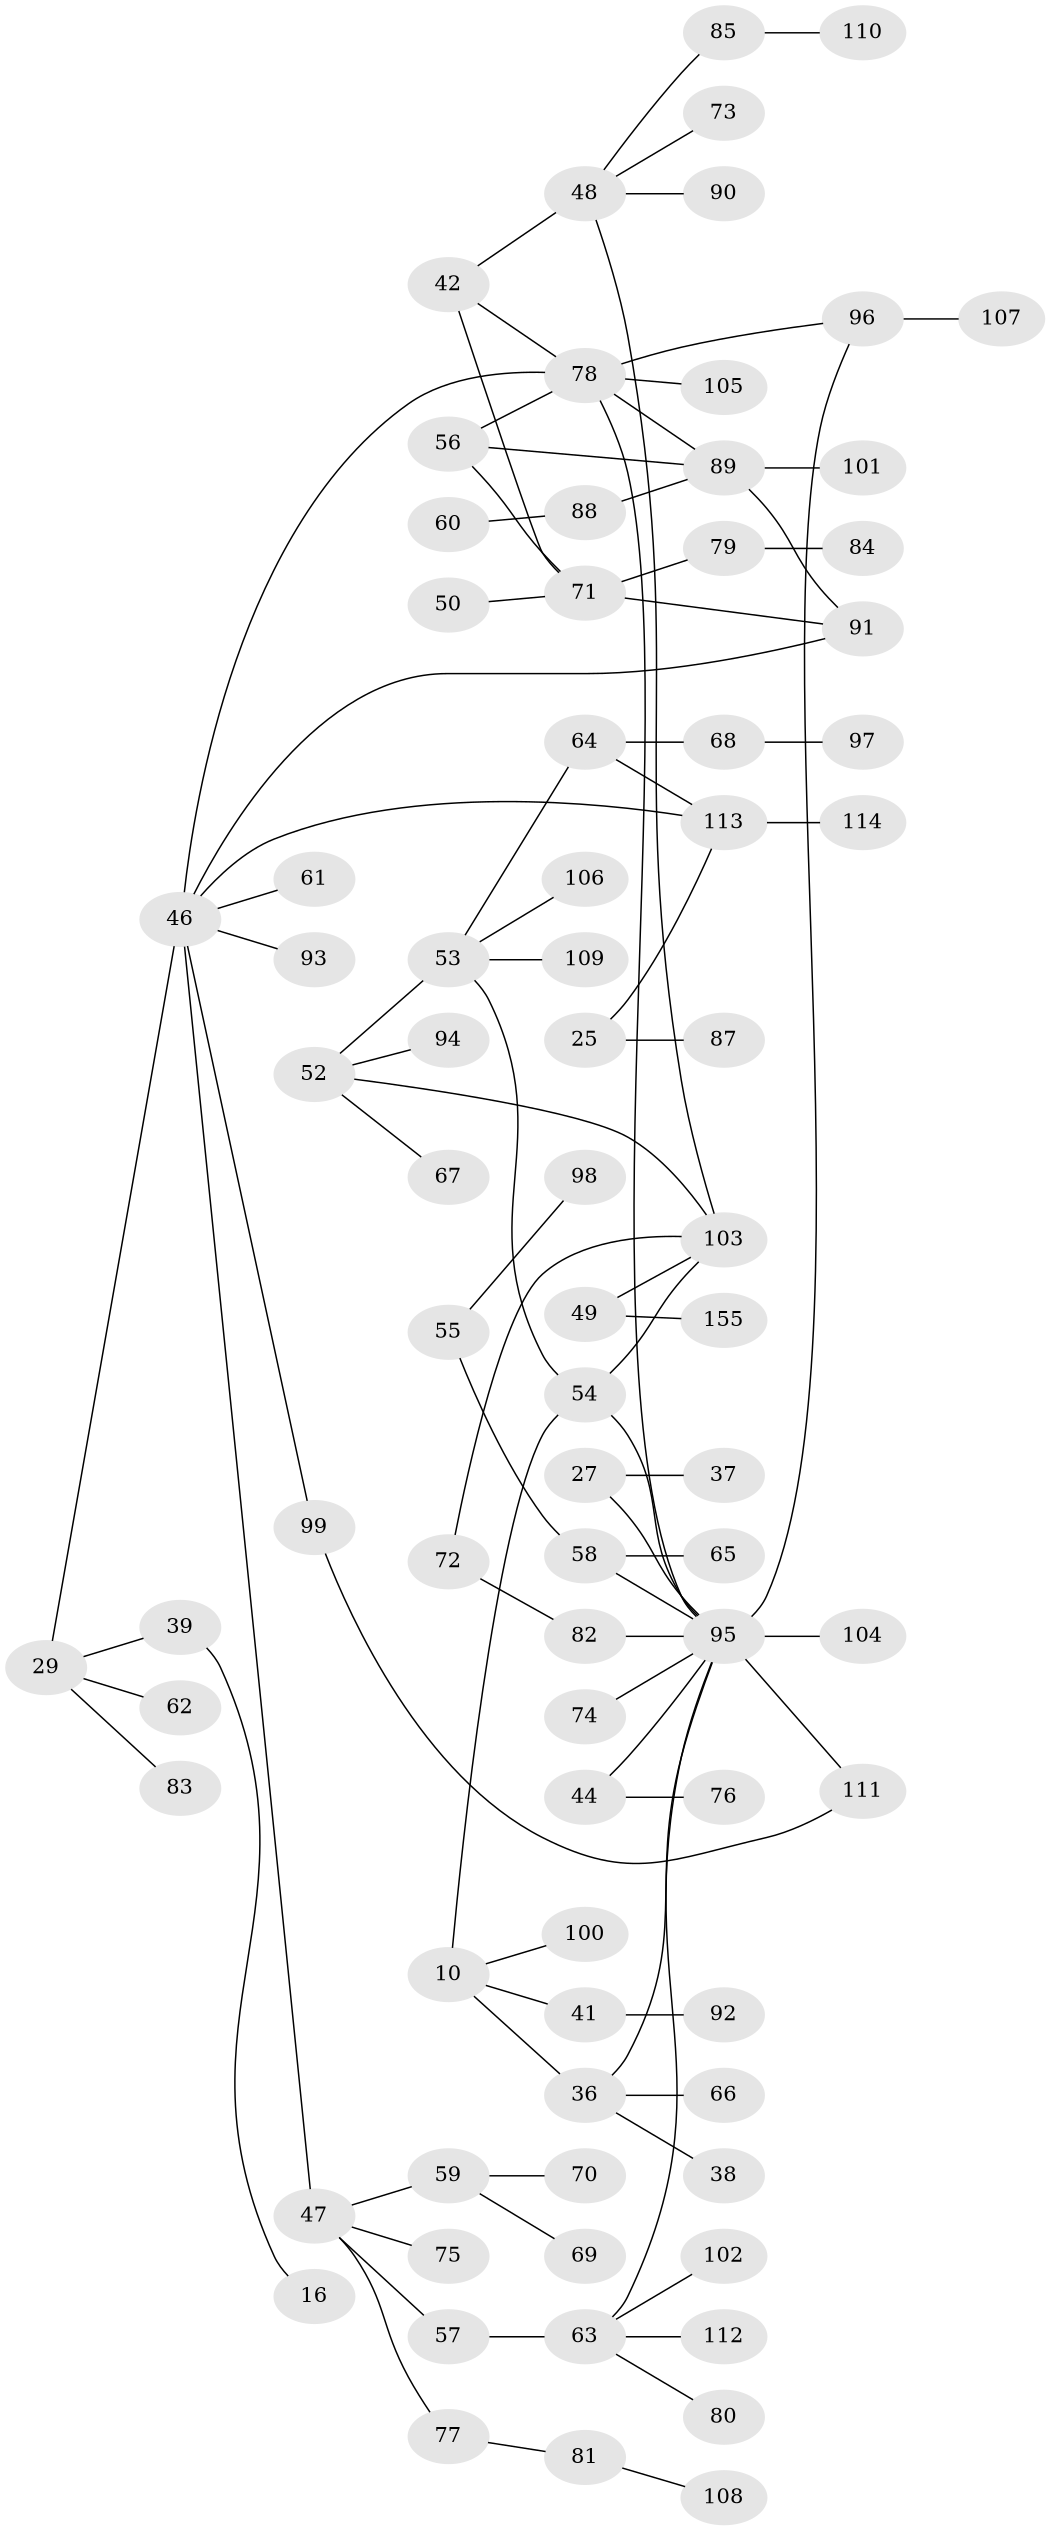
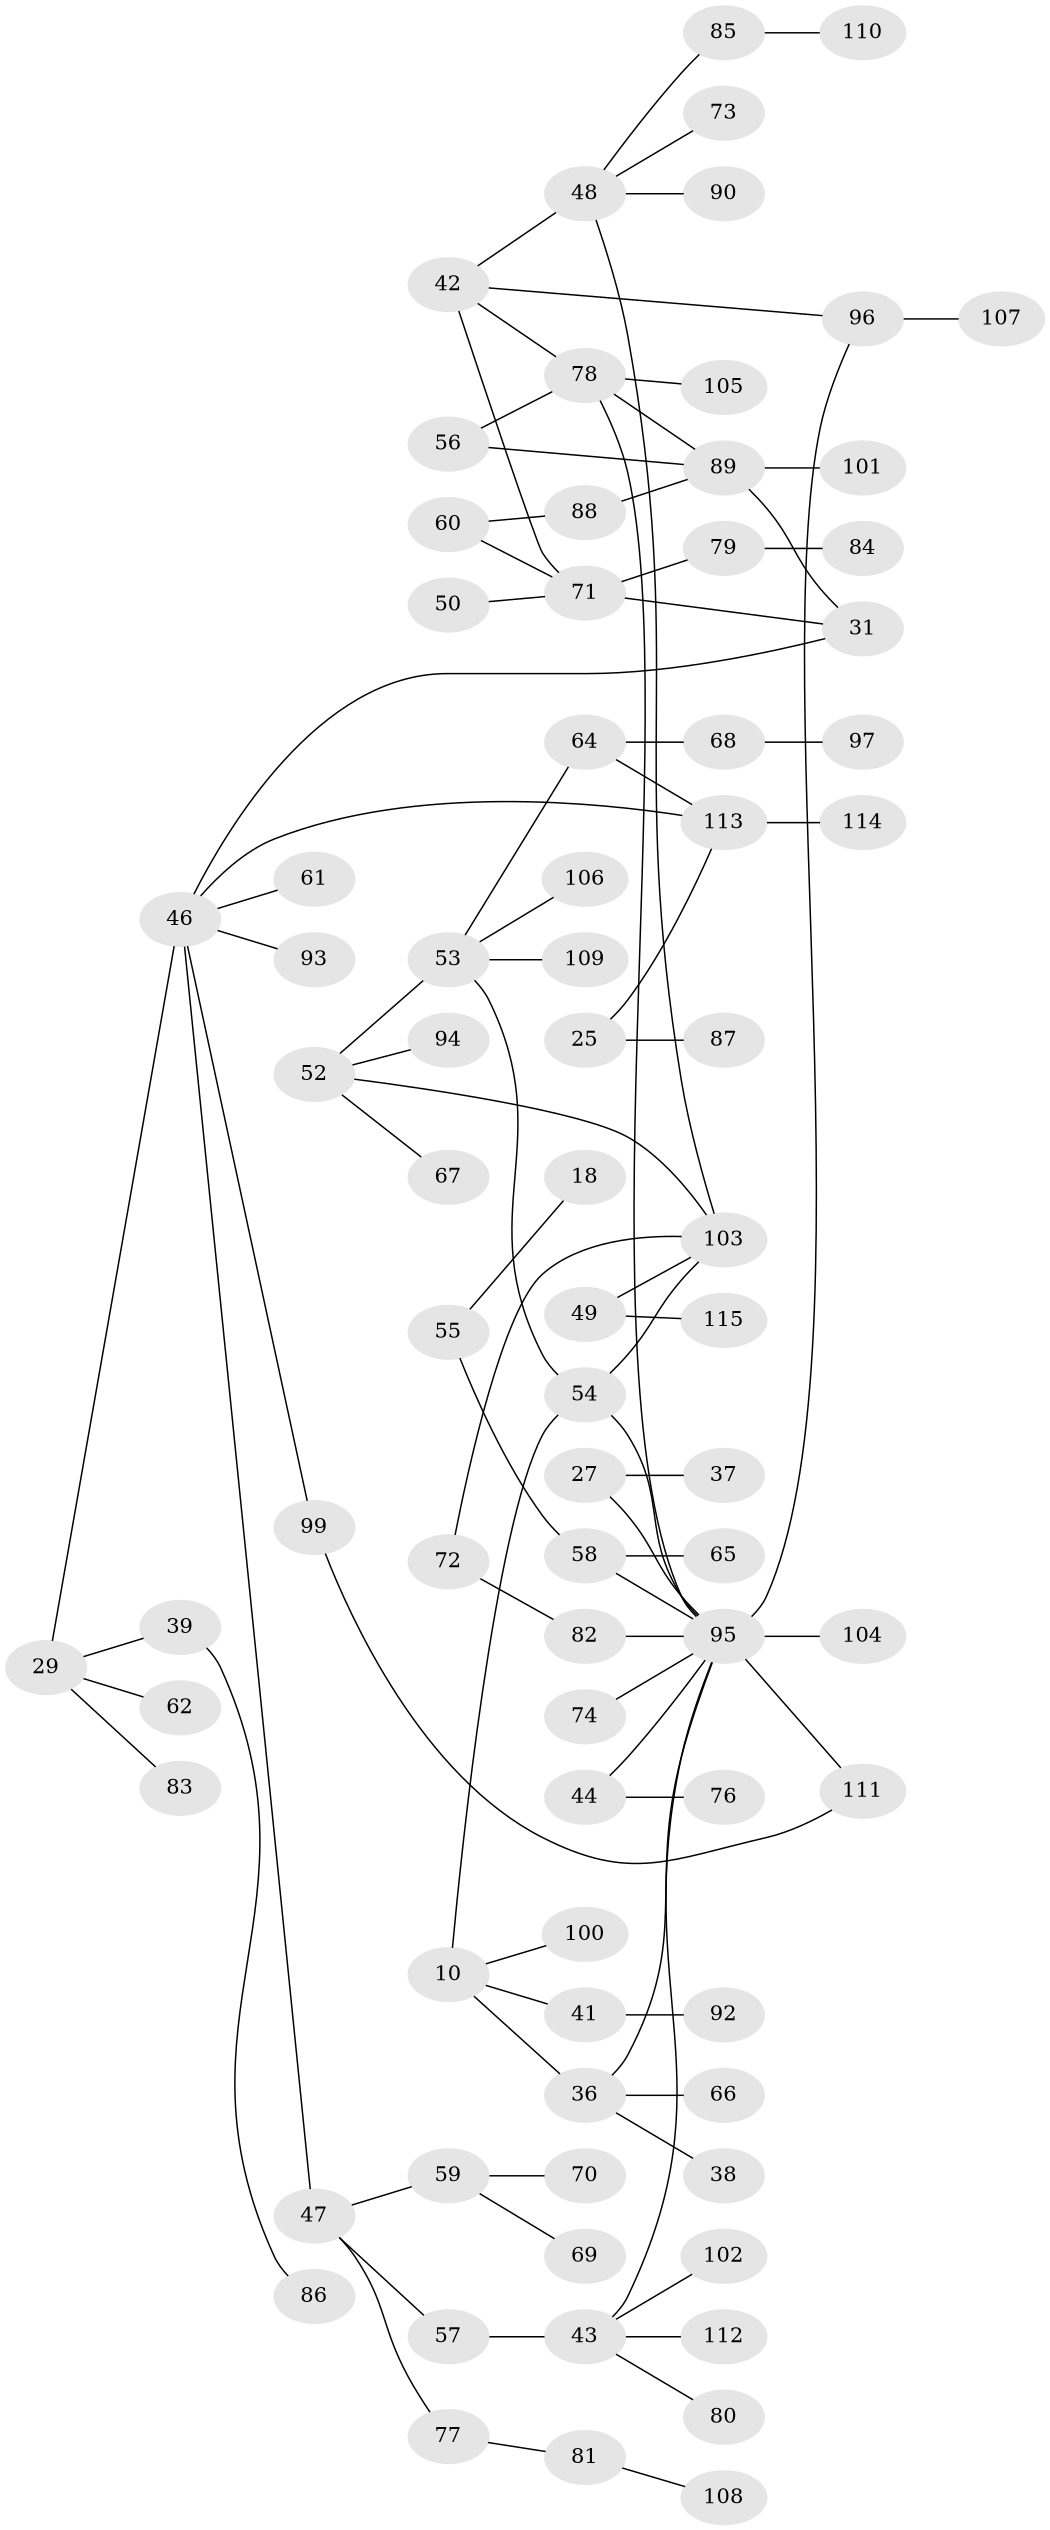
edge "96" -- "78": now "96" -- "42"
edge "56" -- "71": now "60" -- "71"
edge "78" -- "46": removed
node "91": label "91" -> "31"
node "98": label "98" -> "18"
node "155": label "155" -> "115"
node "75": removed
node "16": label "16" -> "86"
node "63": label "63" -> "43"
